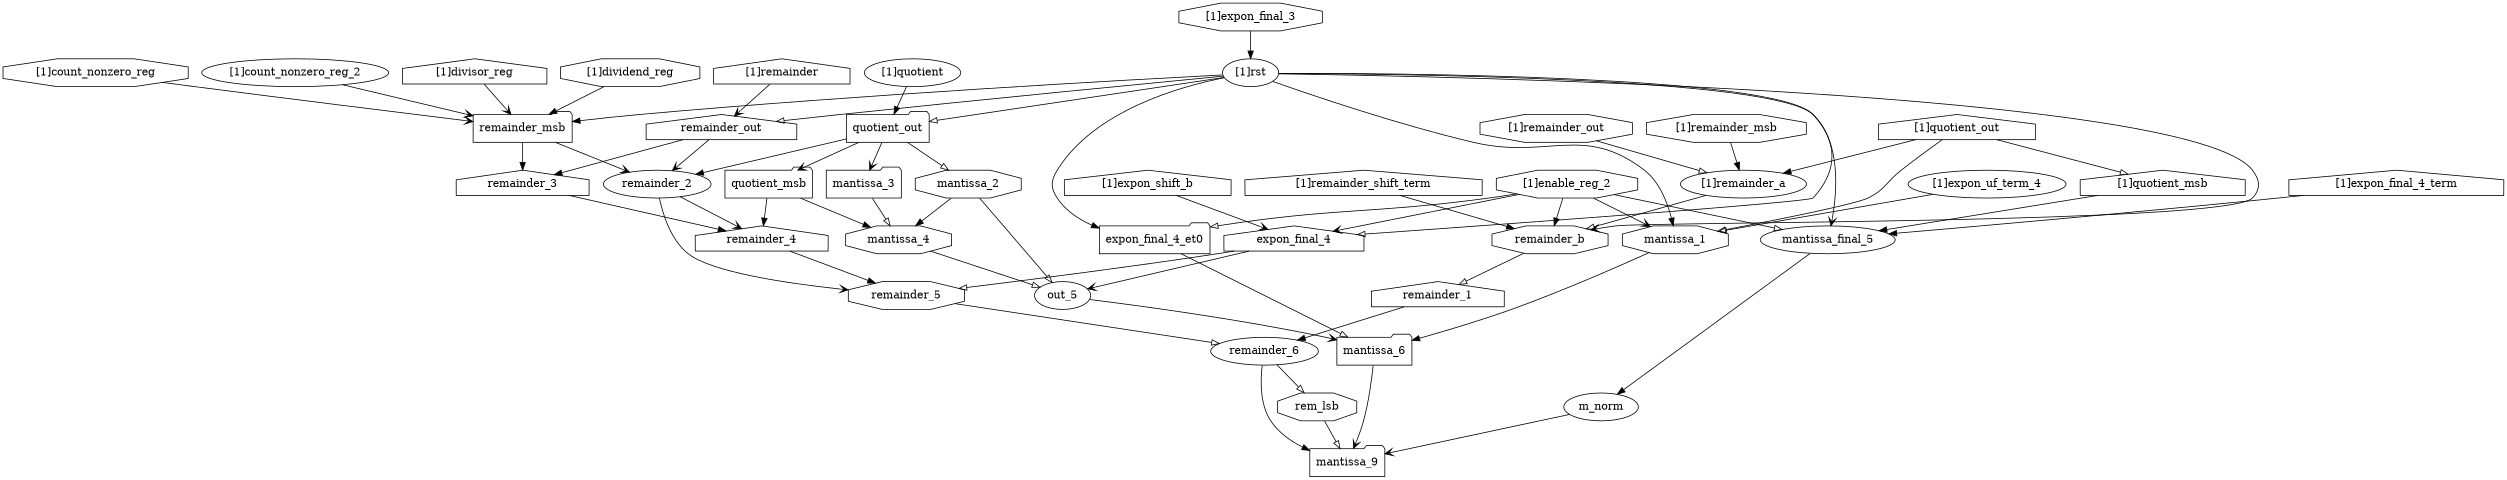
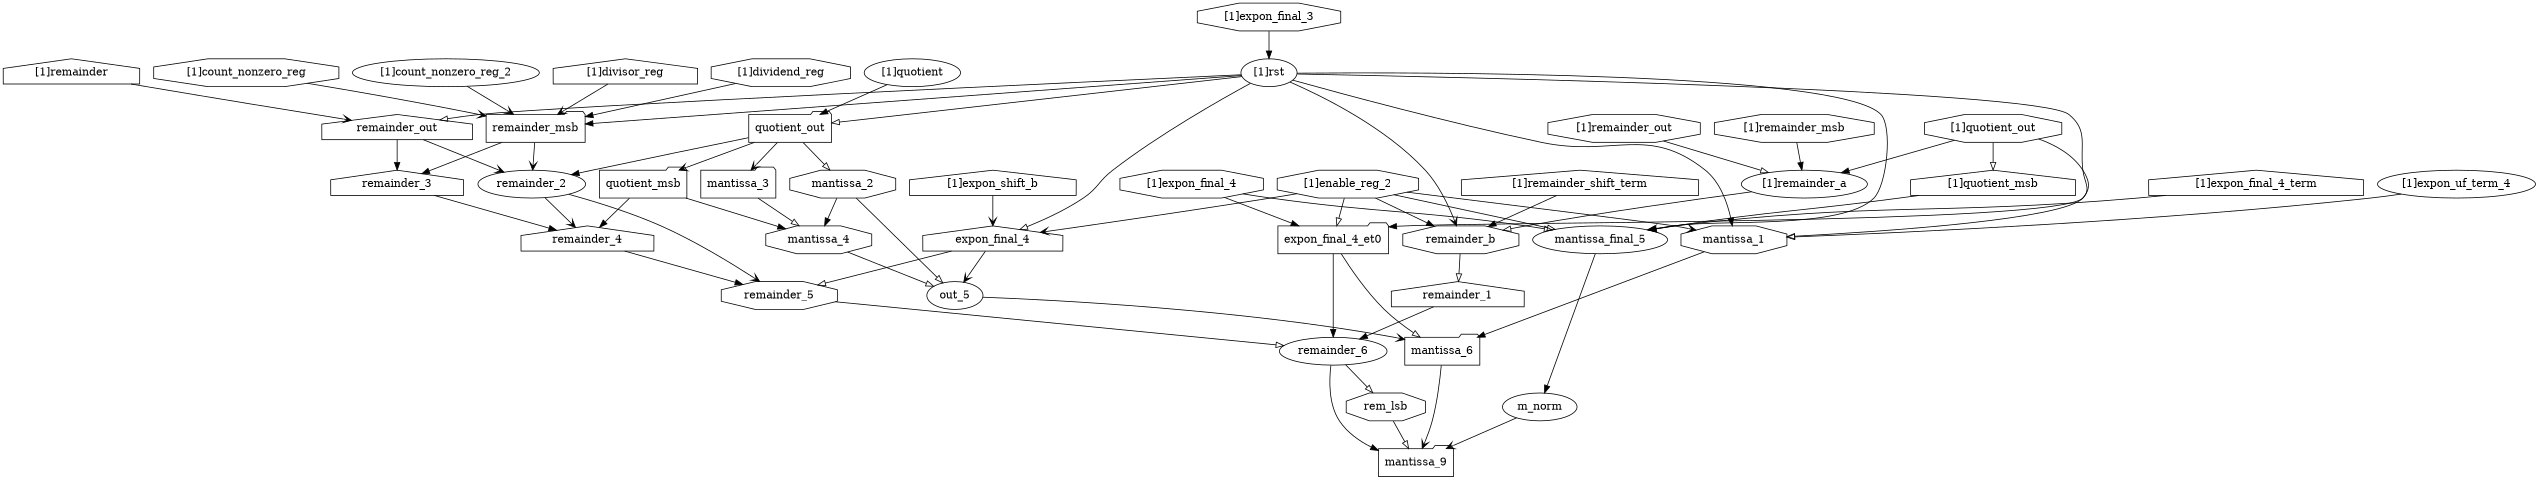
node "[1]quotient_out": shape house -> octagon
node "[1]expon_final_4": added
edge "expon_final_4_et0" -> "remainder_6": added
